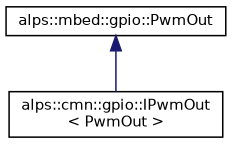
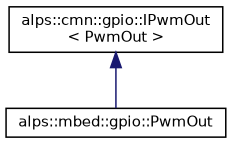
edge "alps::cmn::gpio::IPwmOut < PwmOut >" -> "alps::mbed::gpio::PwmOut": reversed
